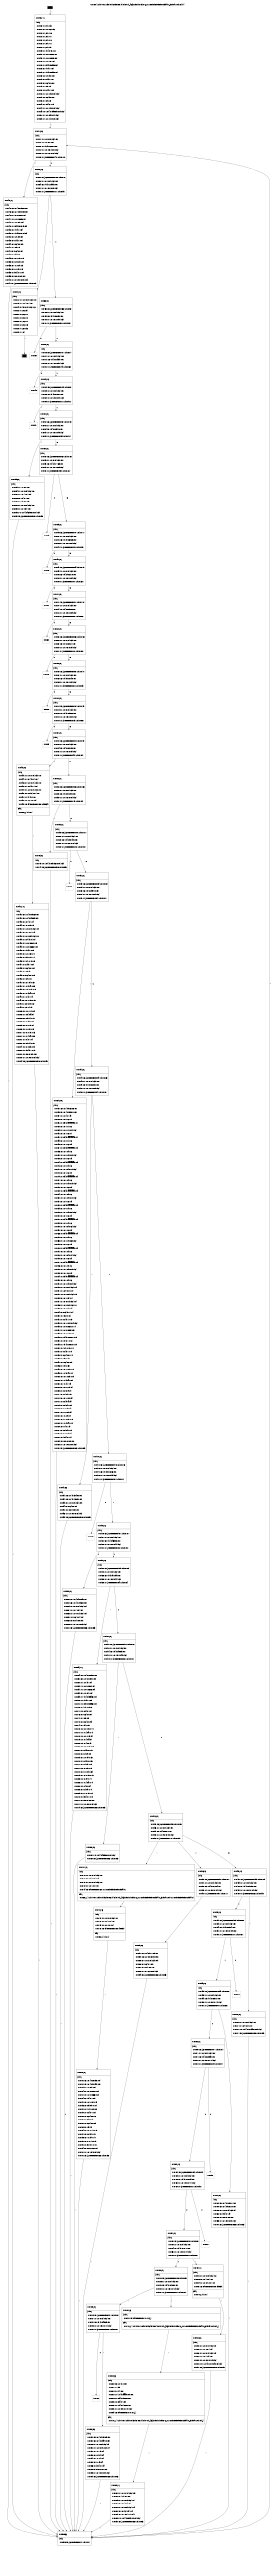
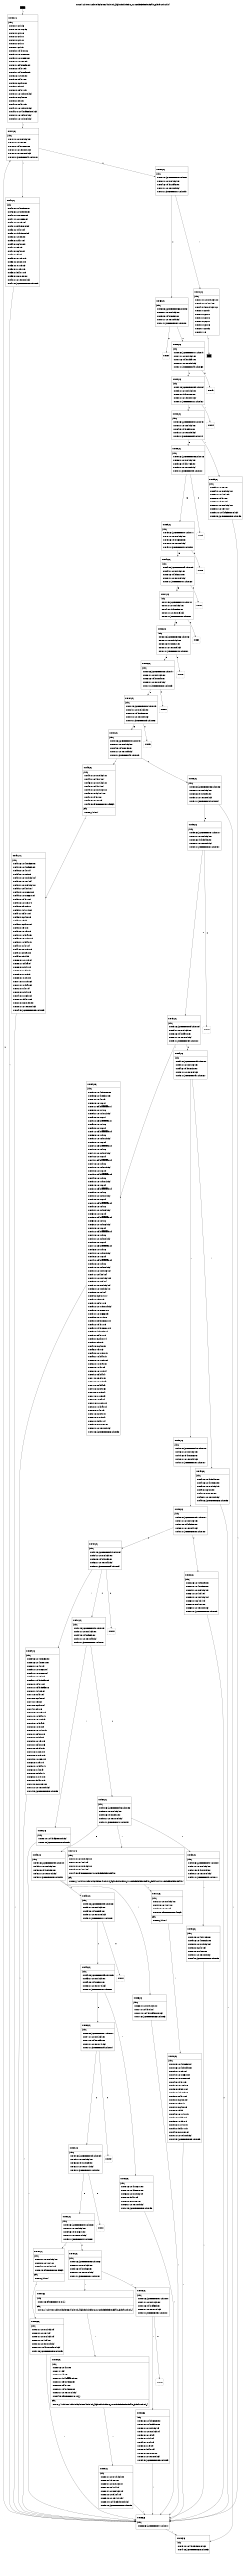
edge "0x401b10 [28]" -> "0x4022e7": now "0x401b48 [28]" -> "0x4022e7"
edge "0x4021ed [15]" -> "0x402575 [5]": reversed
